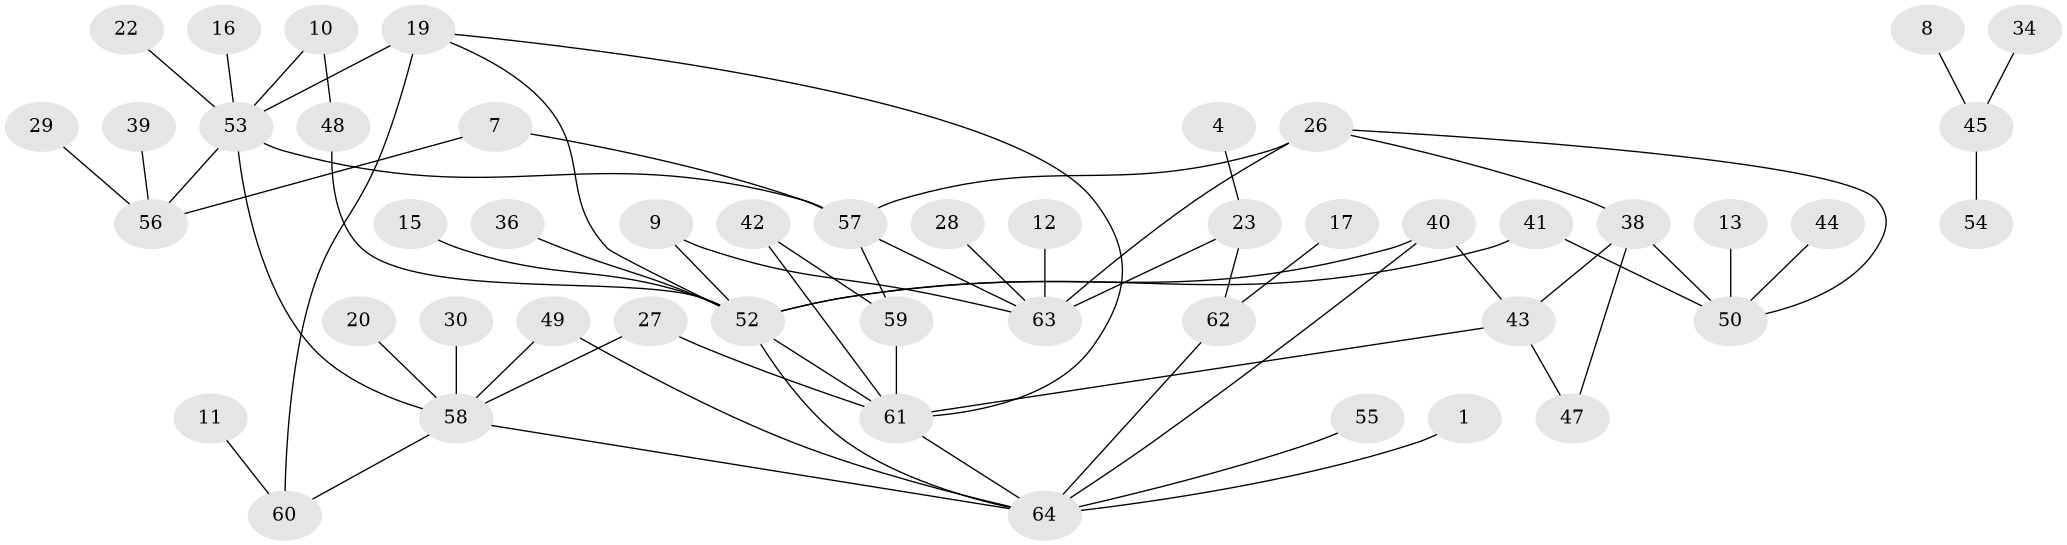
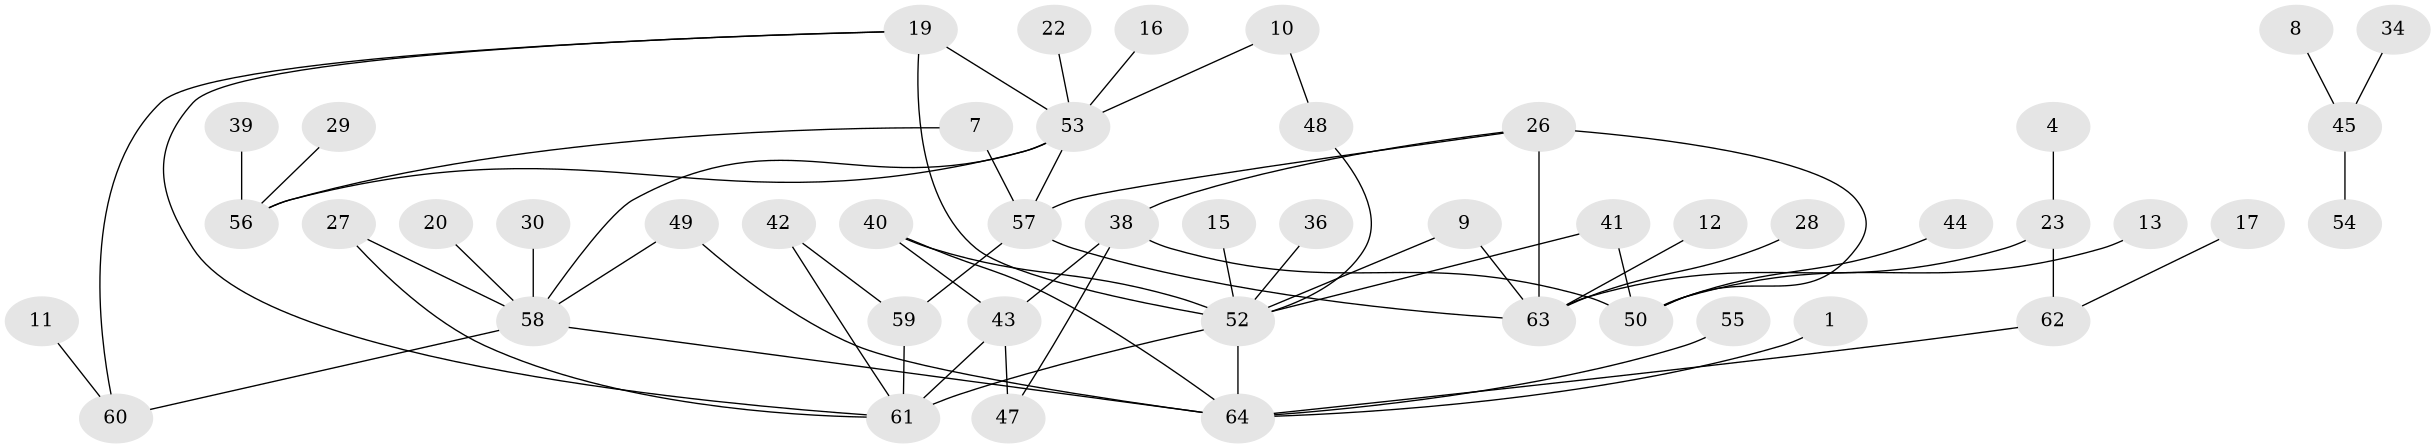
edge "61" -- "64": removed
